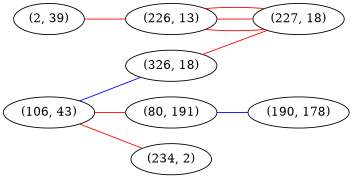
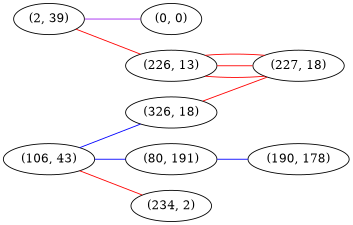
node "(0, 0)": added
edge "(106, 43)" -- "(80, 191)": color red -> blue
